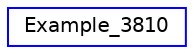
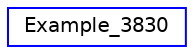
node "Example_3810": label "Example_3810" -> "Example_3830"
